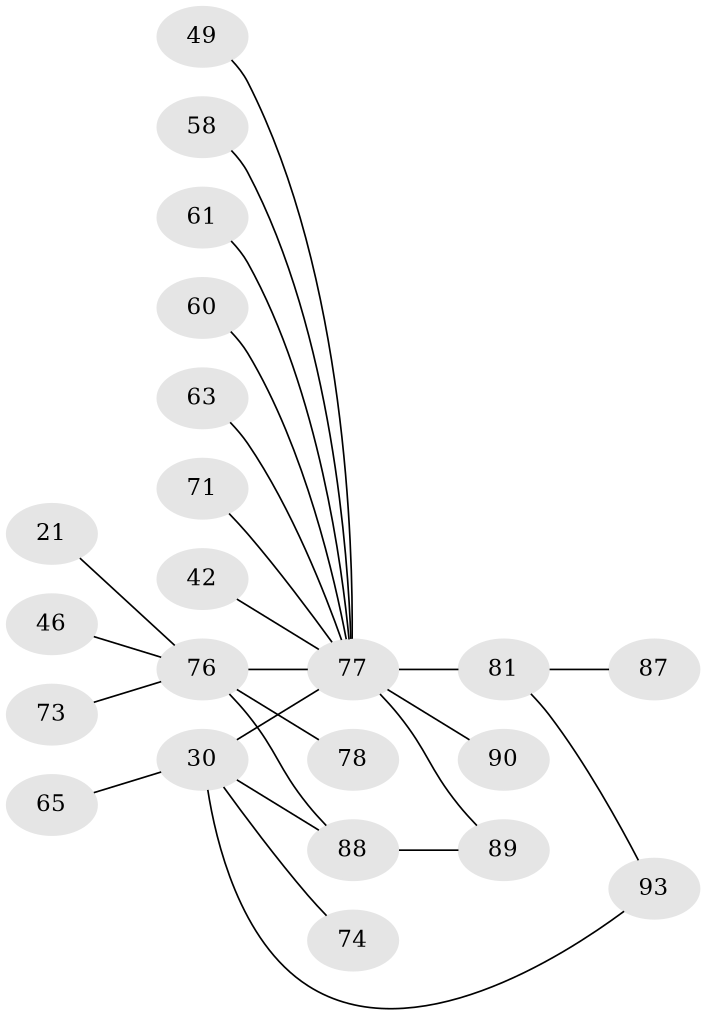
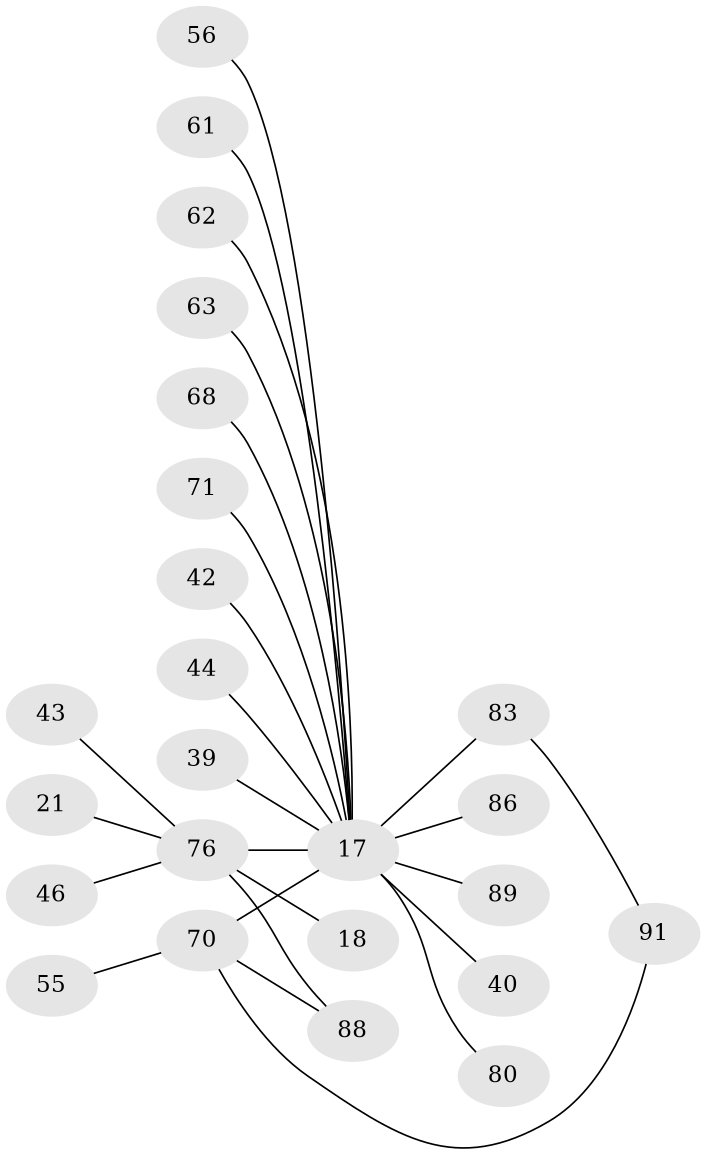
node "49": label "49" -> "39"
node "58": label "58" -> "56"
node "60": label "60" -> "62"
node "68": added
node "44": added
node "77": label "77" -> "17"
node "81": label "81" -> "83"
node "87": removed
node "73": label "73" -> "43"
node "30": label "30" -> "70"
node "78": label "78" -> "18"
node "90": label "90" -> "40"
node "65": label "65" -> "55"
node "86": added
edge "88" -- "89": removed
node "93": label "93" -> "91"
node "74": removed
node "80": added
